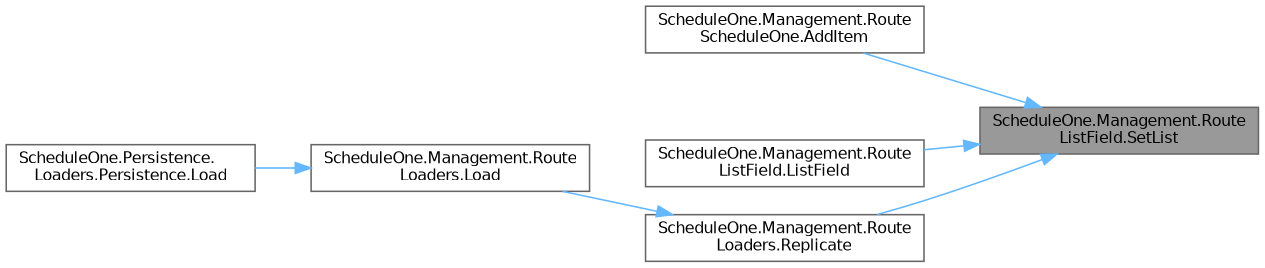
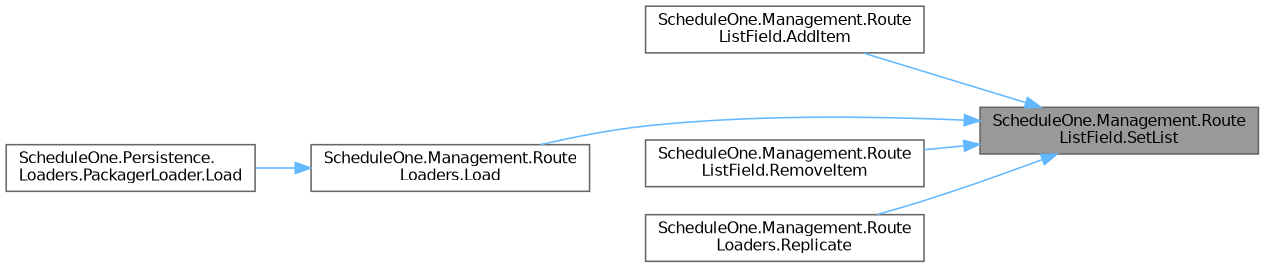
node "ScheduleOne.Management.Route ScheduleOne.AddItem": label "ScheduleOne.Management.Route ScheduleOne.AddItem" -> "ScheduleOne.Management.Route ListField.AddItem"
node "ScheduleOne.Management.Route ListField.ListField": label "ScheduleOne.Management.Route ListField.ListField" -> "ScheduleOne.Management.Route ListField.RemoveItem"
node "ScheduleOne.Persistence. Loaders.Persistence.Load": label "ScheduleOne.Persistence. Loaders.Persistence.Load" -> "ScheduleOne.Persistence. Loaders.PackagerLoader.Load"
edge "ScheduleOne.Management.Route Loaders.Load" -> "ScheduleOne.Management.Route Loaders.Replicate": now "ScheduleOne.Management.Route Loaders.Load" -> "ScheduleOne.Management.Route ListField.SetList"
